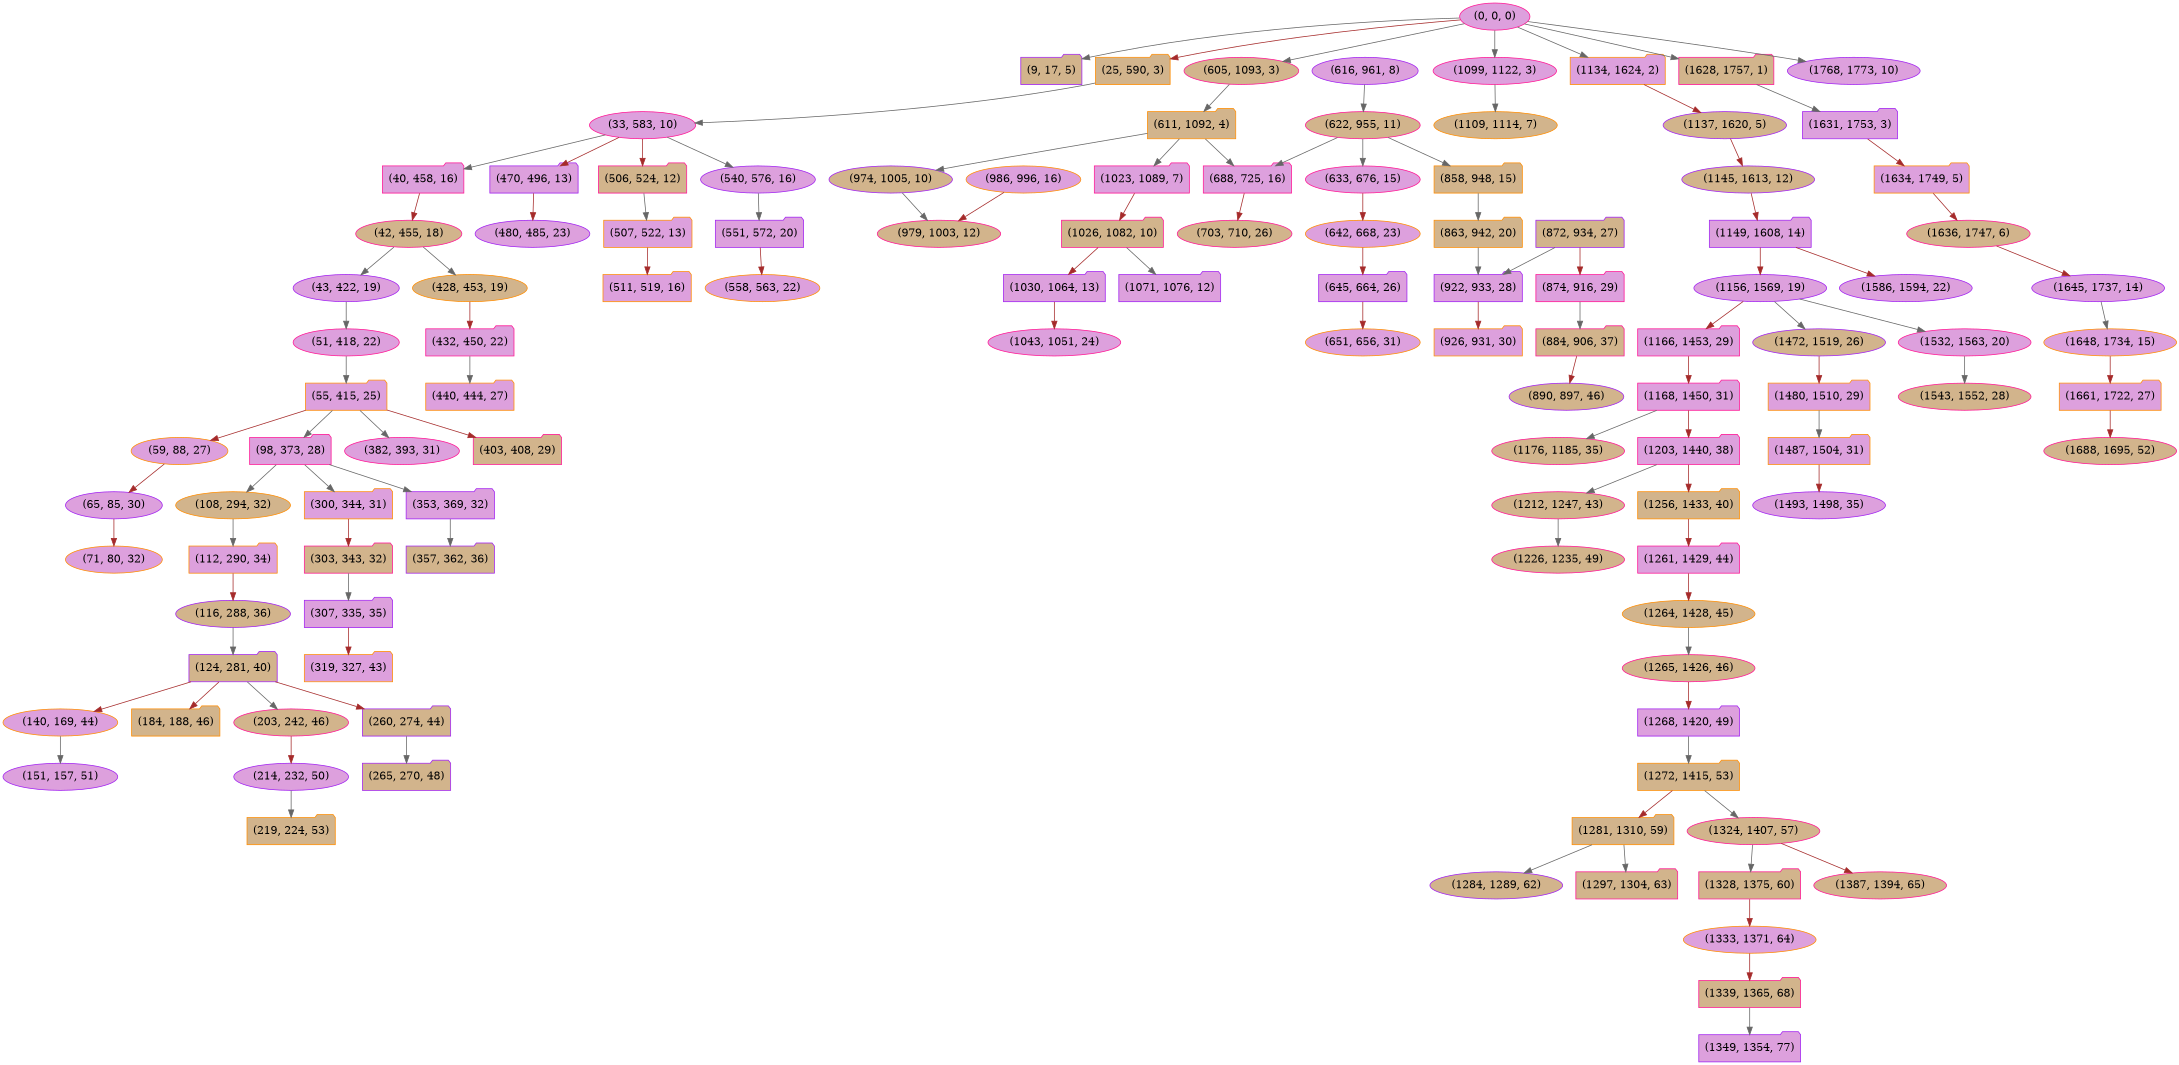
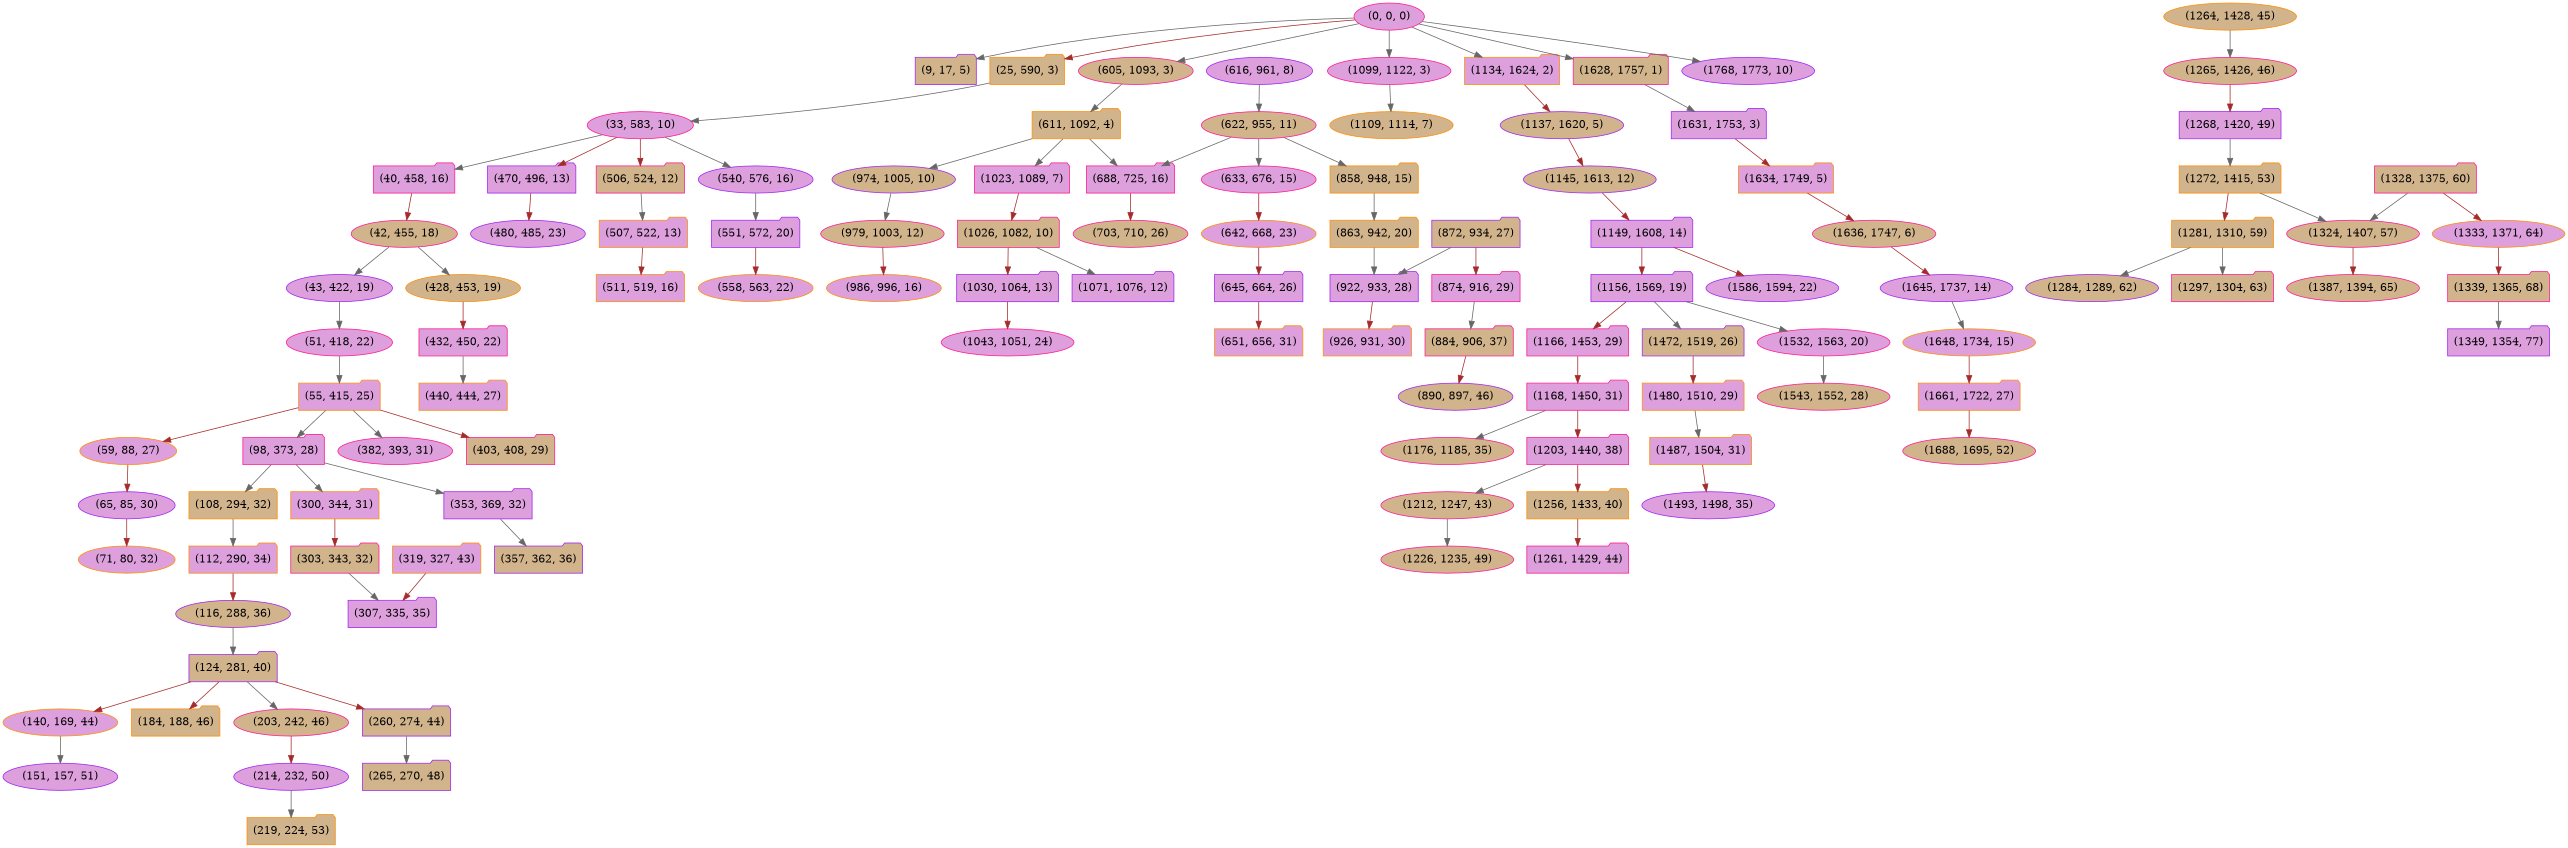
edge "(986, 996, 16)" -> "(979, 1003, 12)": reversed
node "(1156, 1569, 19)": shape ellipse -> folder
node "(651, 656, 31)": shape ellipse -> folder
node "(1472, 1519, 26)": shape ellipse -> folder
node "(108, 294, 32)": shape ellipse -> folder
edge "(1261, 1429, 44)" -> "(1264, 1428, 45)": removed
edge "(307, 335, 35)" -> "(319, 327, 43)": reversed
edge "(1324, 1407, 57)" -> "(1328, 1375, 60)": reversed
